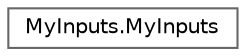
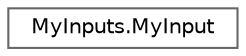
node "MyInputs.MyInputs": label "MyInputs.MyInputs" -> "MyInputs.MyInput"
